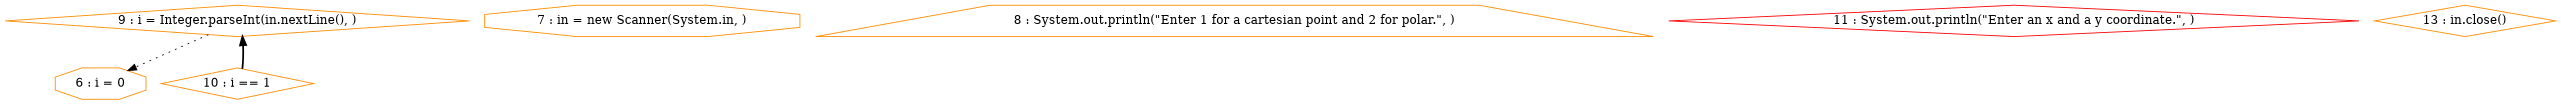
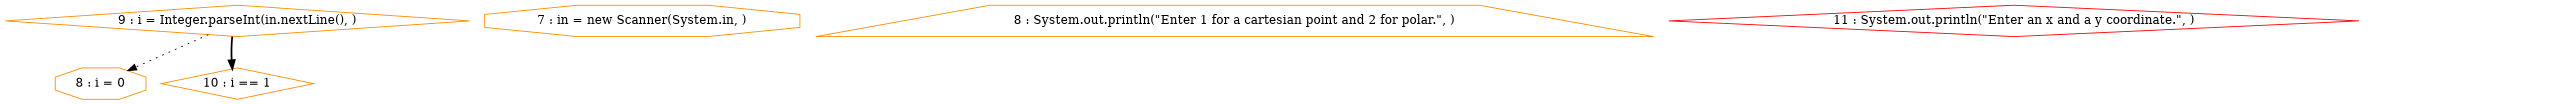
node "13 : in.close()": removed
edge "10 : i == 1" -> "9 : i = Integer.parseInt(in.nextLine(), )": reversed
node "6 : i = 0": label "6 : i = 0" -> "8 : i = 0"
